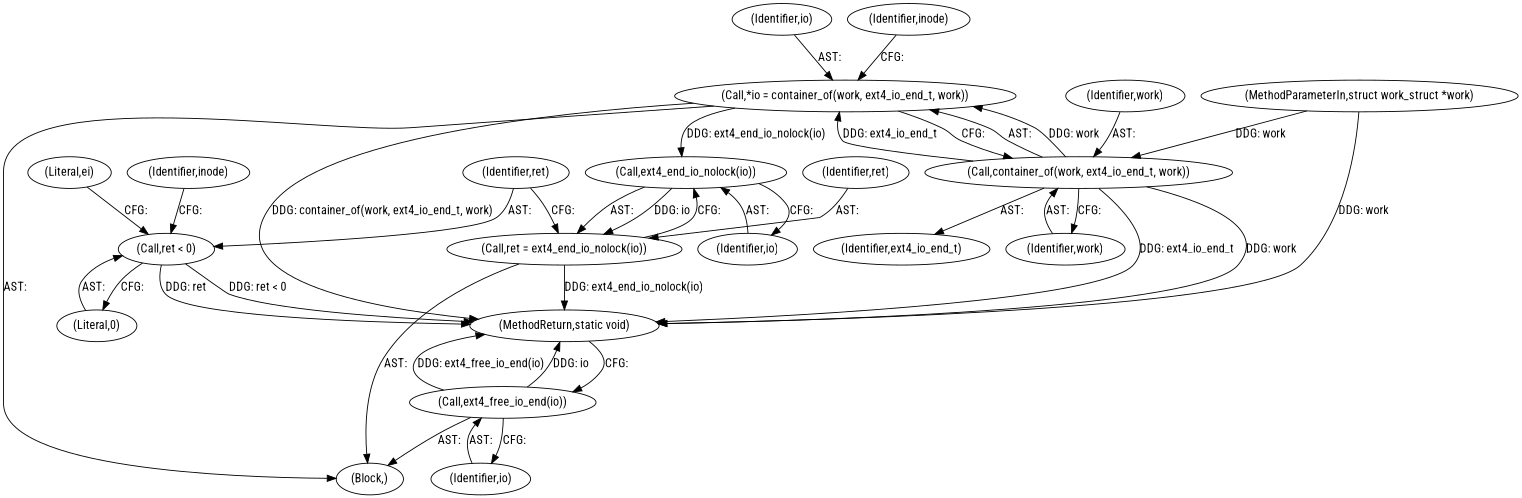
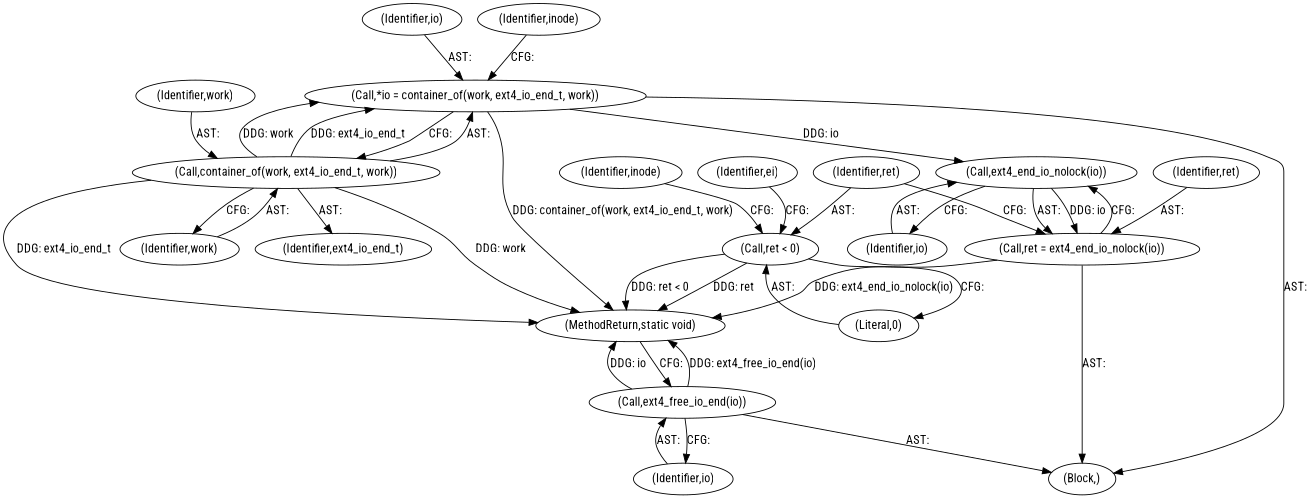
node "(MethodParameterIn,struct work_struct *work)": removed
edge "(Call,*io = container_of(work, ext4_io_end_t, work))" -> "(Call,ext4_end_io_nolock(io))": label "DDG: ext4_end_io_nolock(io)" -> "DDG: io"
node "(Literal,ei)": label "(Literal,ei)" -> "(Identifier,ei)"
